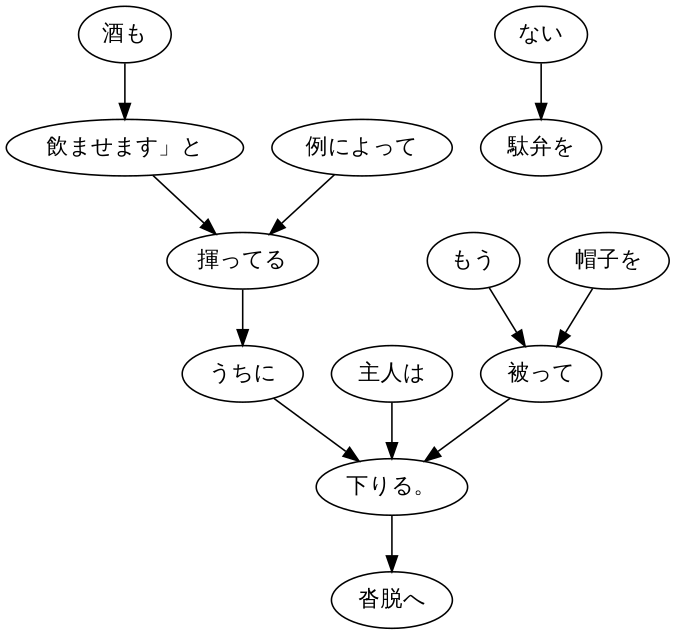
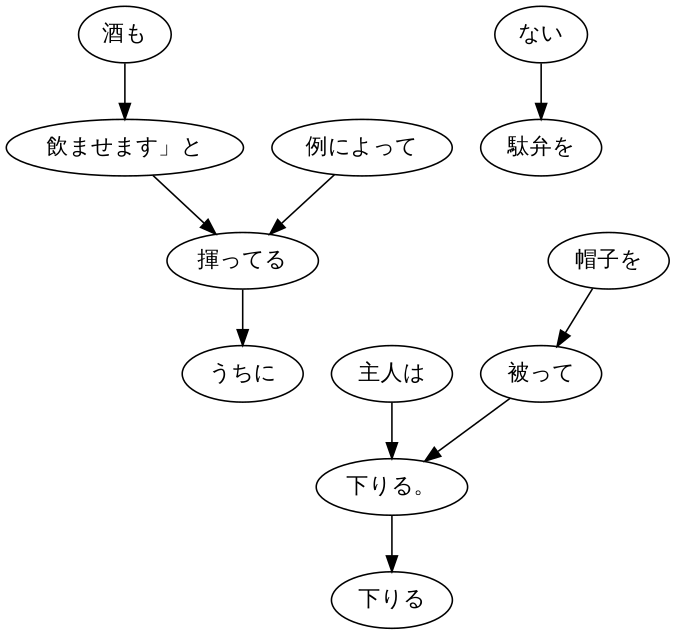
node "もう": removed
edge "うちに" -> "下りる。": removed
node "沓脱へ": label "沓脱へ" -> "下りる"
